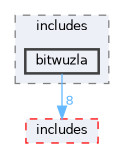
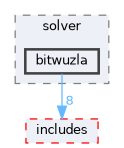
cluster "includes": label "includes" -> "solver"
